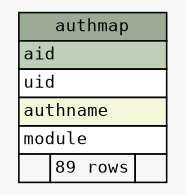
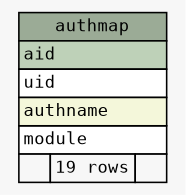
node "authmap": text "89 rows" -> "19 rows"
